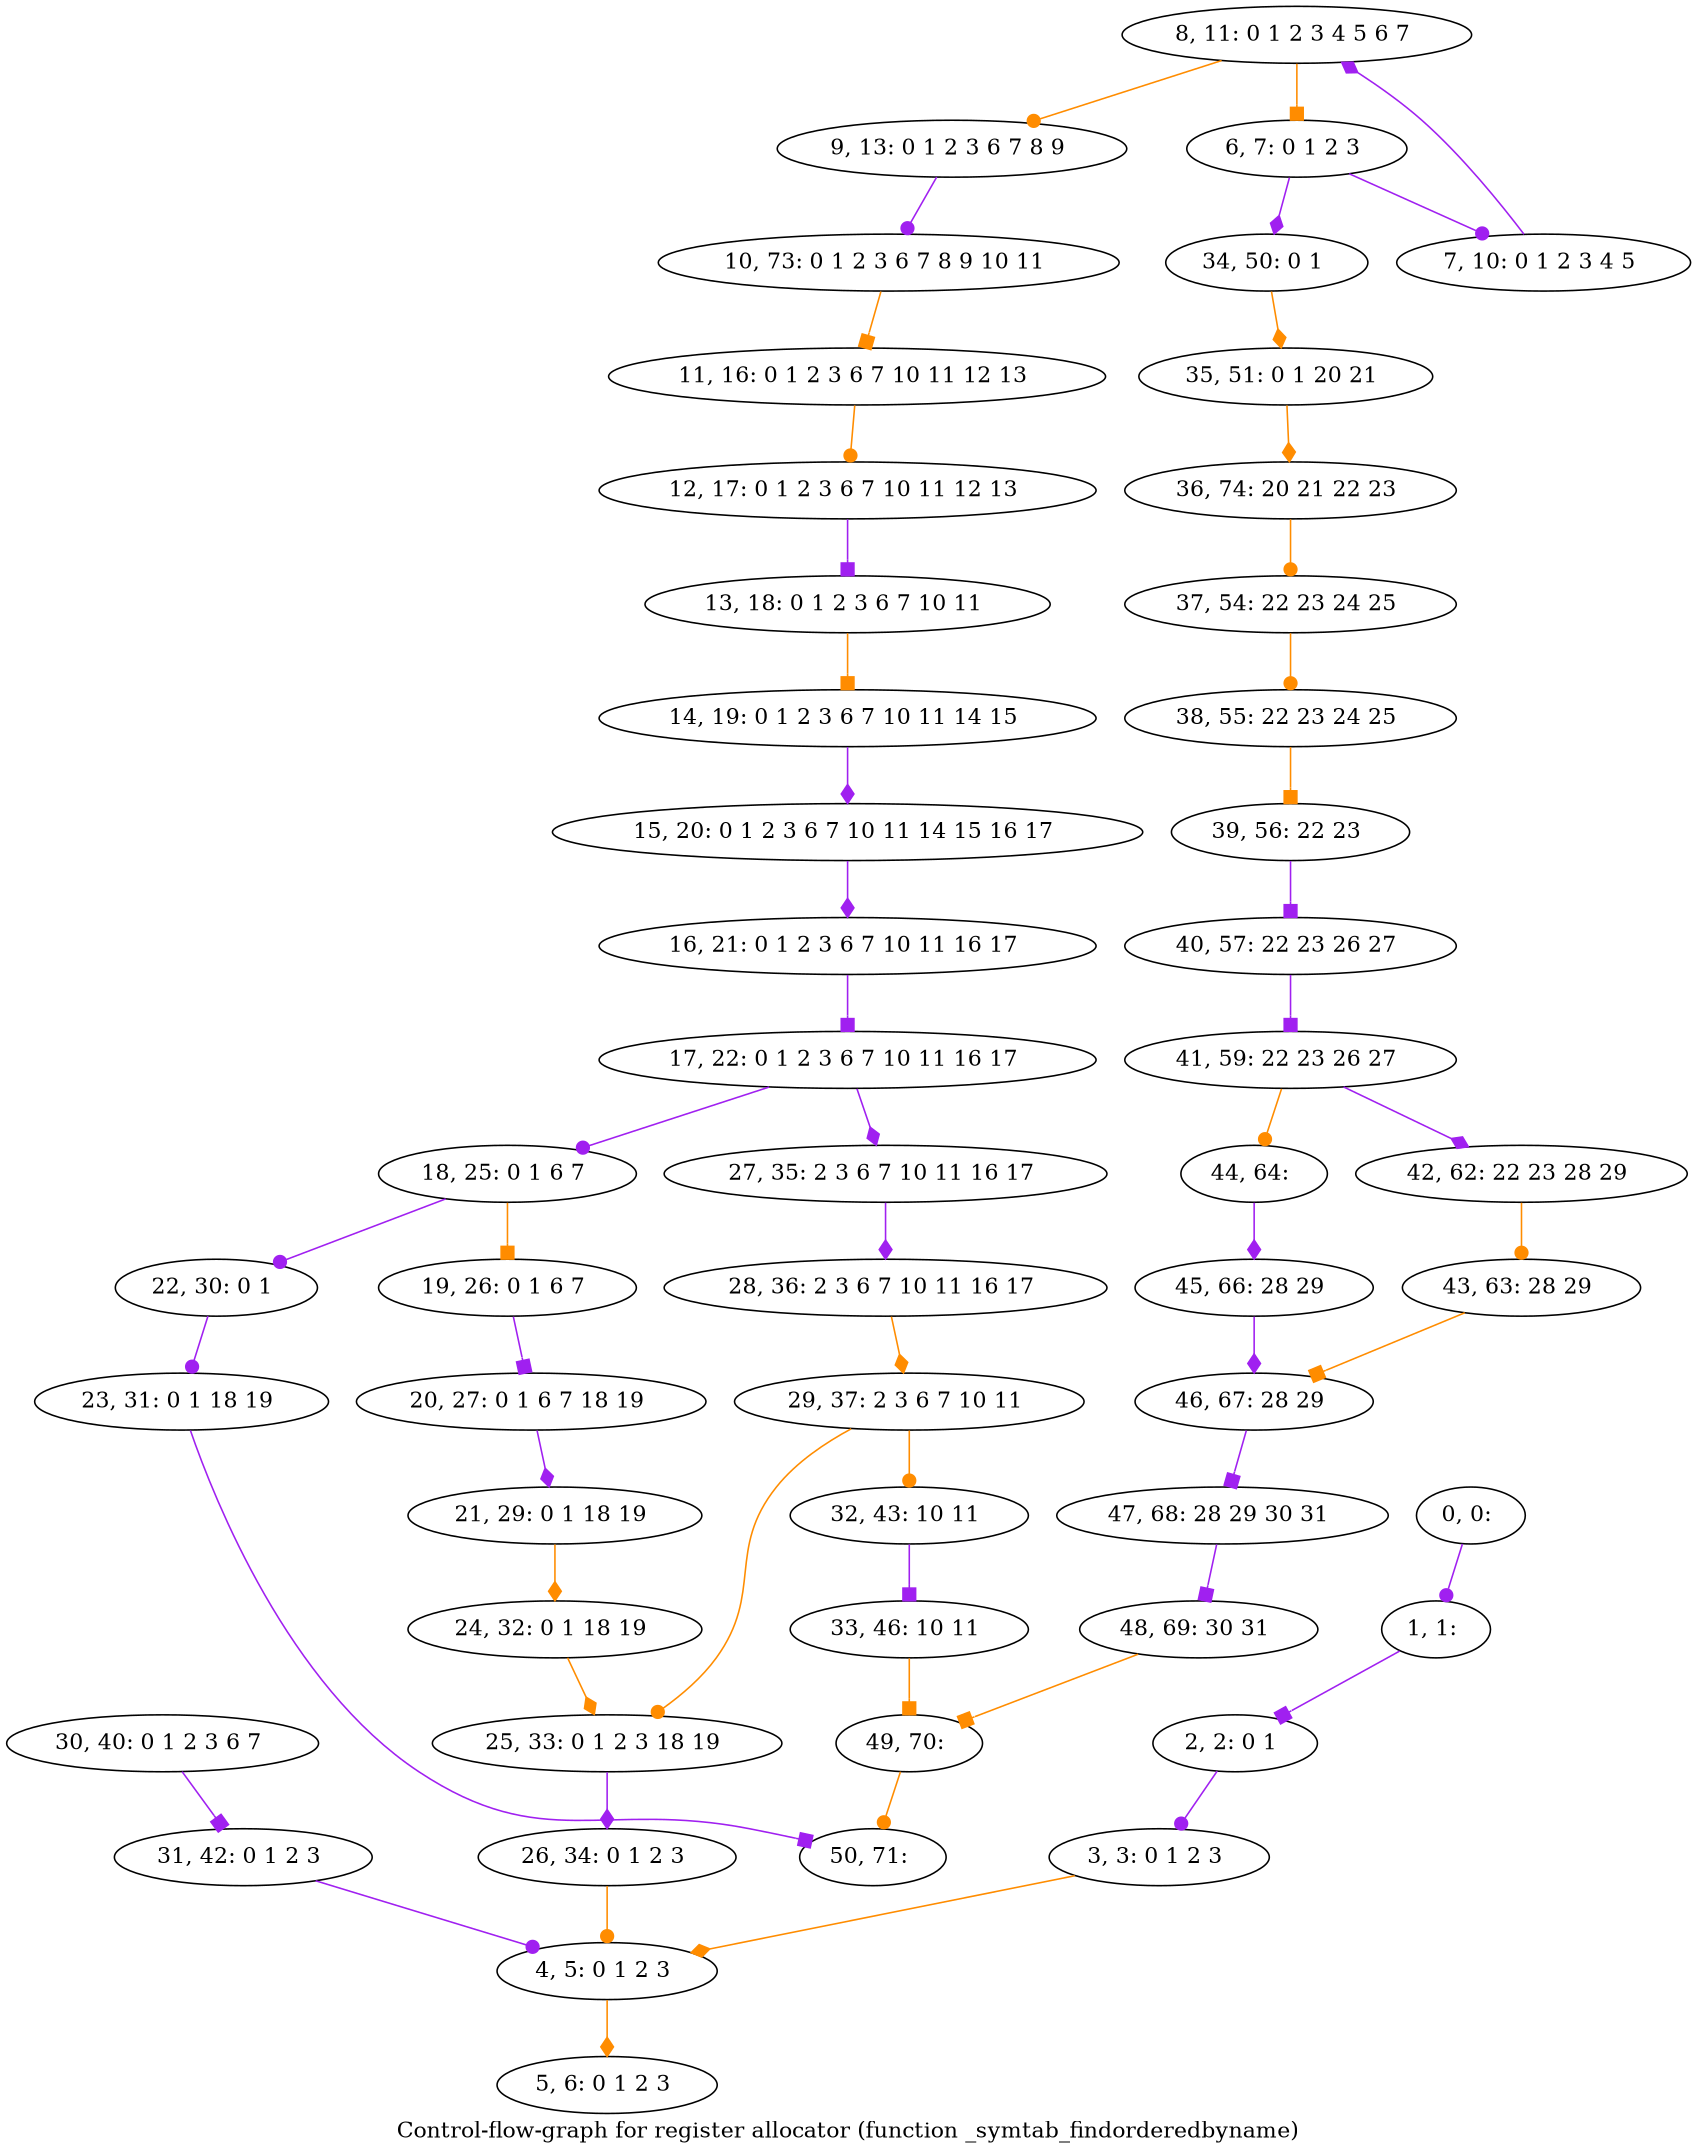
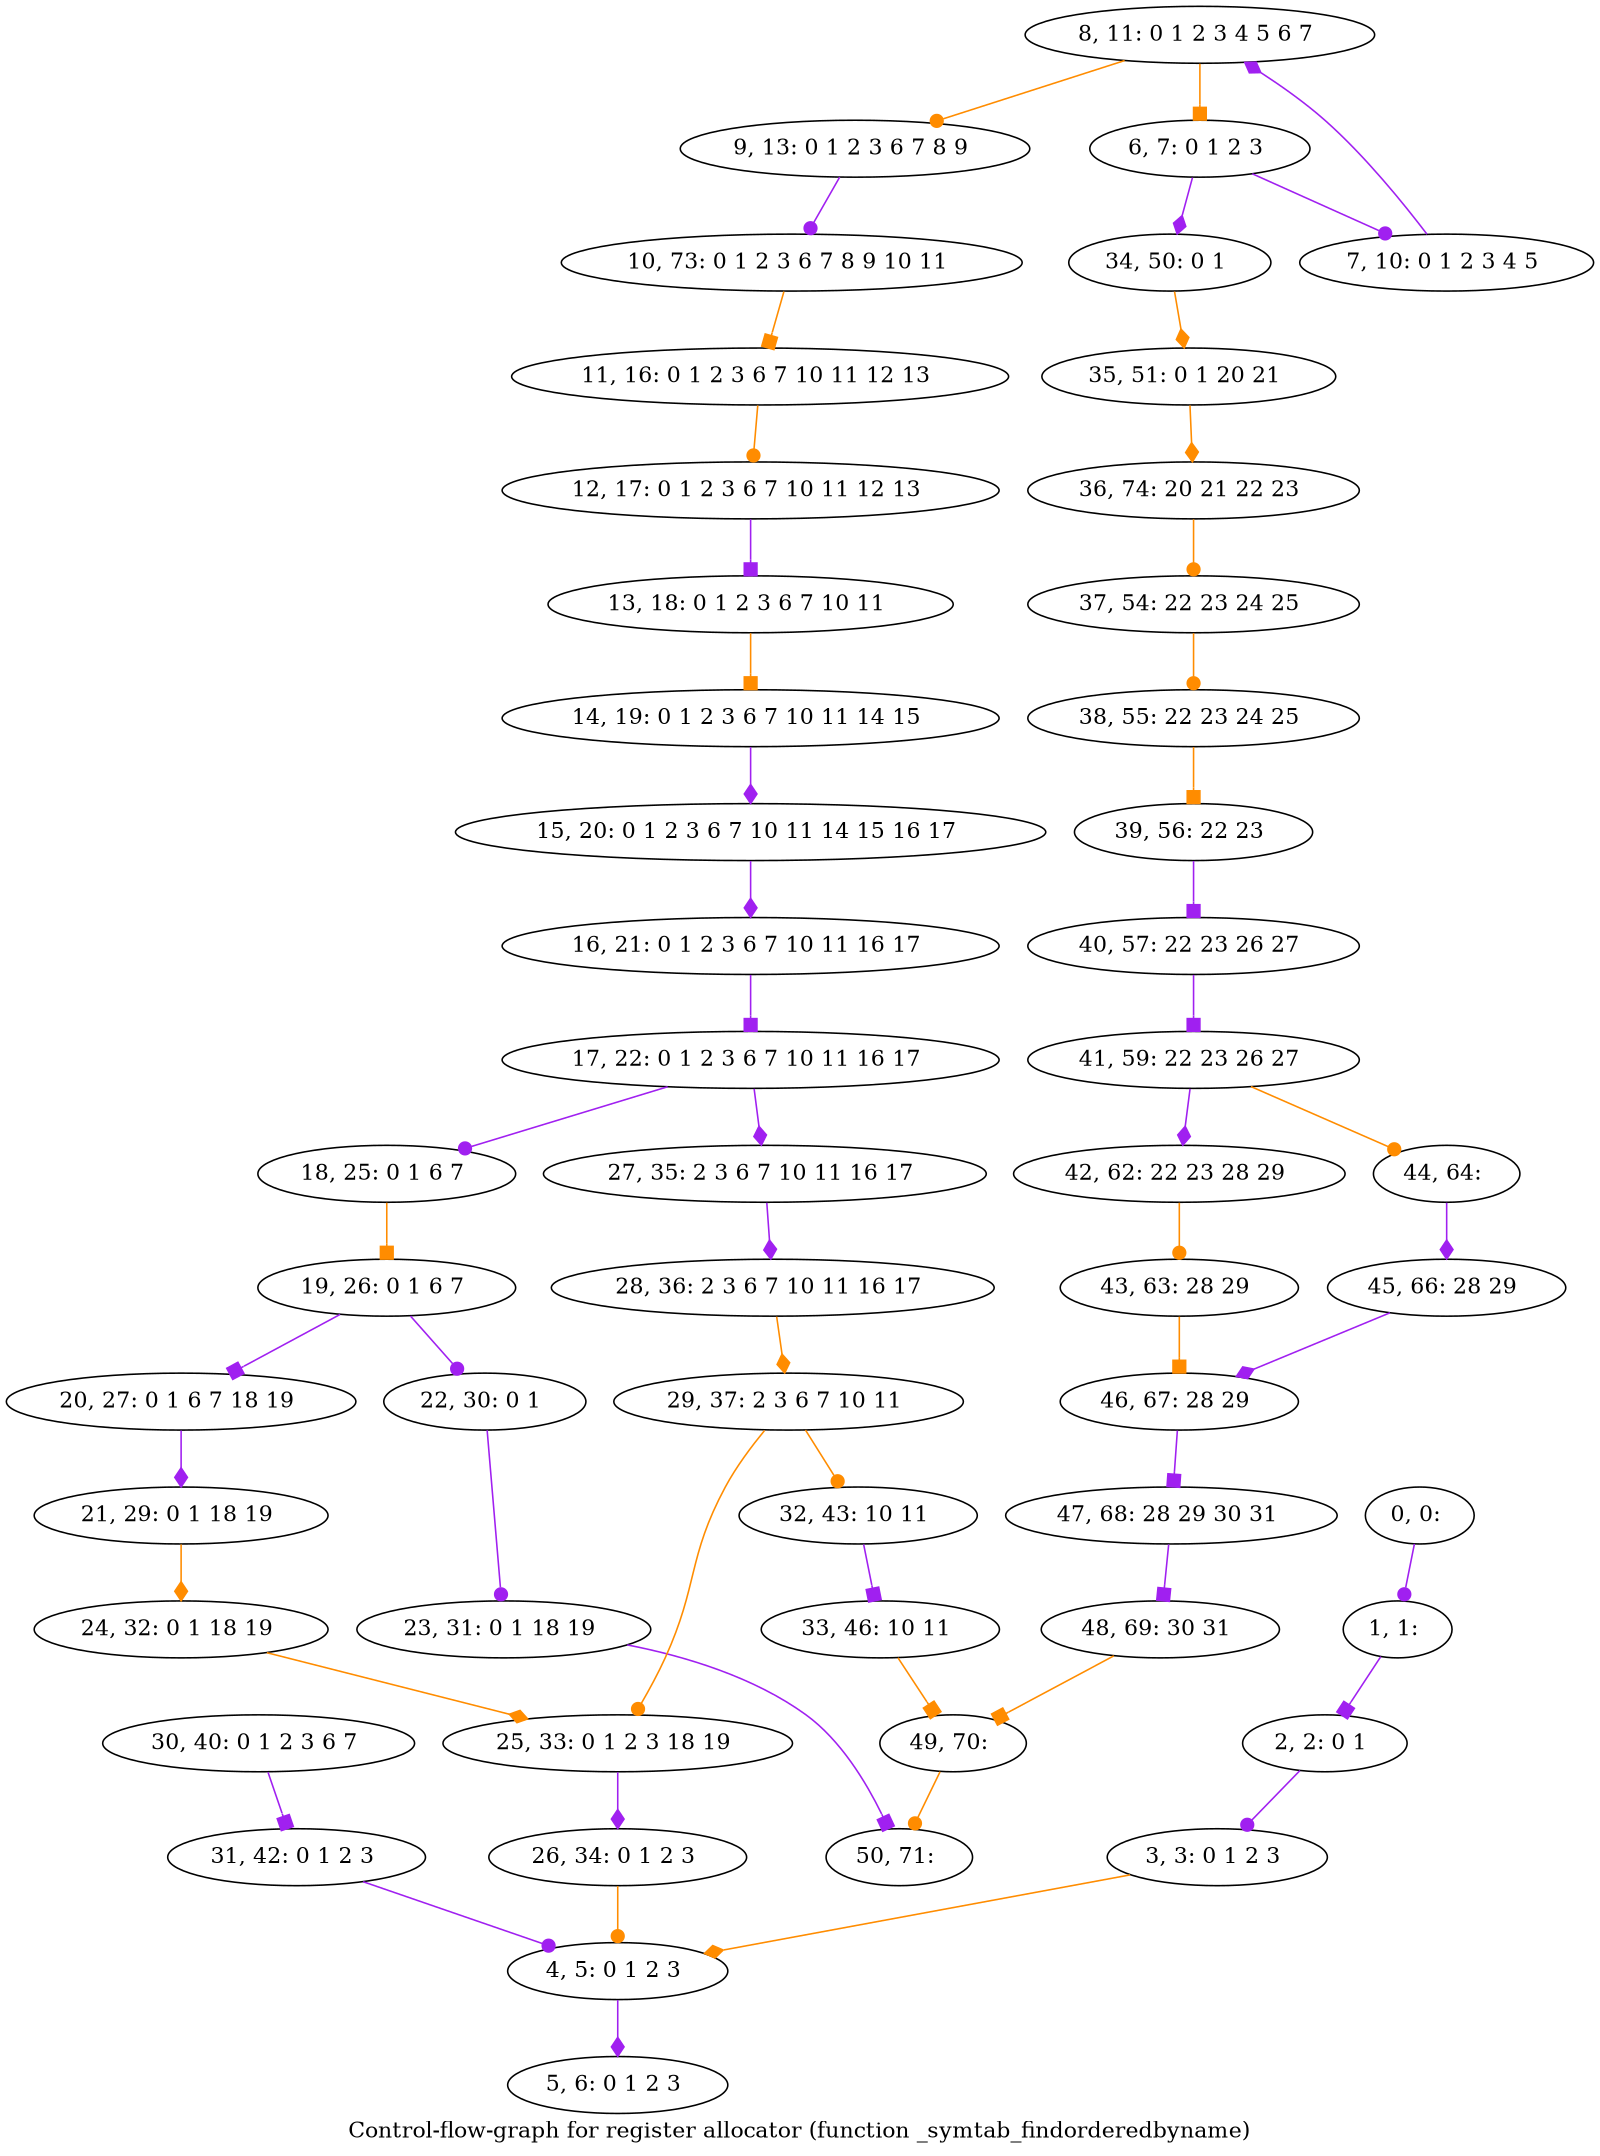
edge "18, 25: 0 1 6 7" -> "22, 30: 0 1": now "19, 26: 0 1 6 7" -> "22, 30: 0 1"
edge "4, 5: 0 1 2 3" -> "5, 6: 0 1 2 3": color darkorange -> purple
